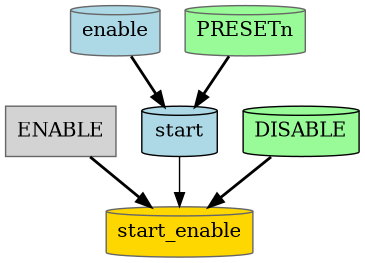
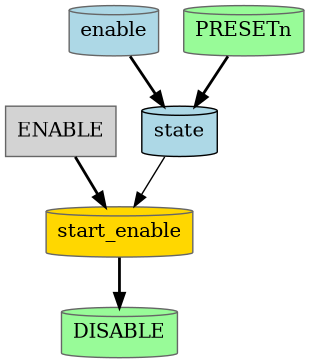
node "start": label "start" -> "state"
node "DISABLE": color black -> gray40
edge "DISABLE" -> "start_enable": reversed
